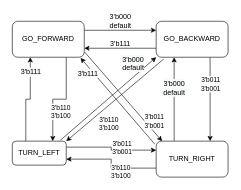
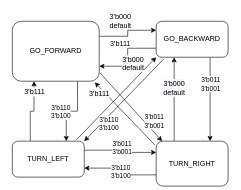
node "GO_FORWARD": size 72x36 -> 87x60
node "TURN_LEFT": size 54x24 -> 72x36
node "TURN_RIGHT": size 72x36 -> 72x45
